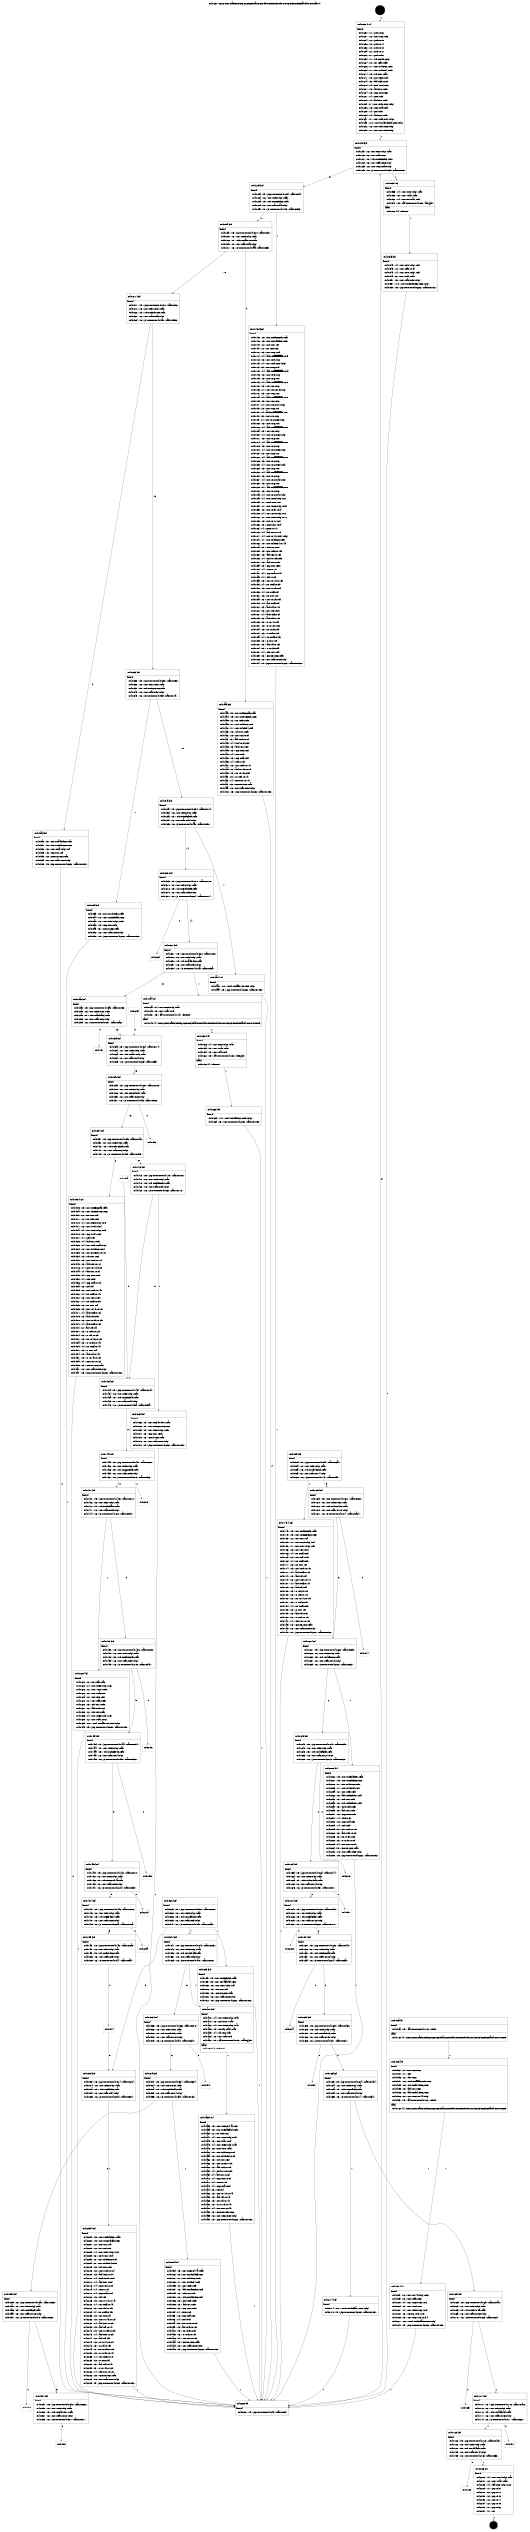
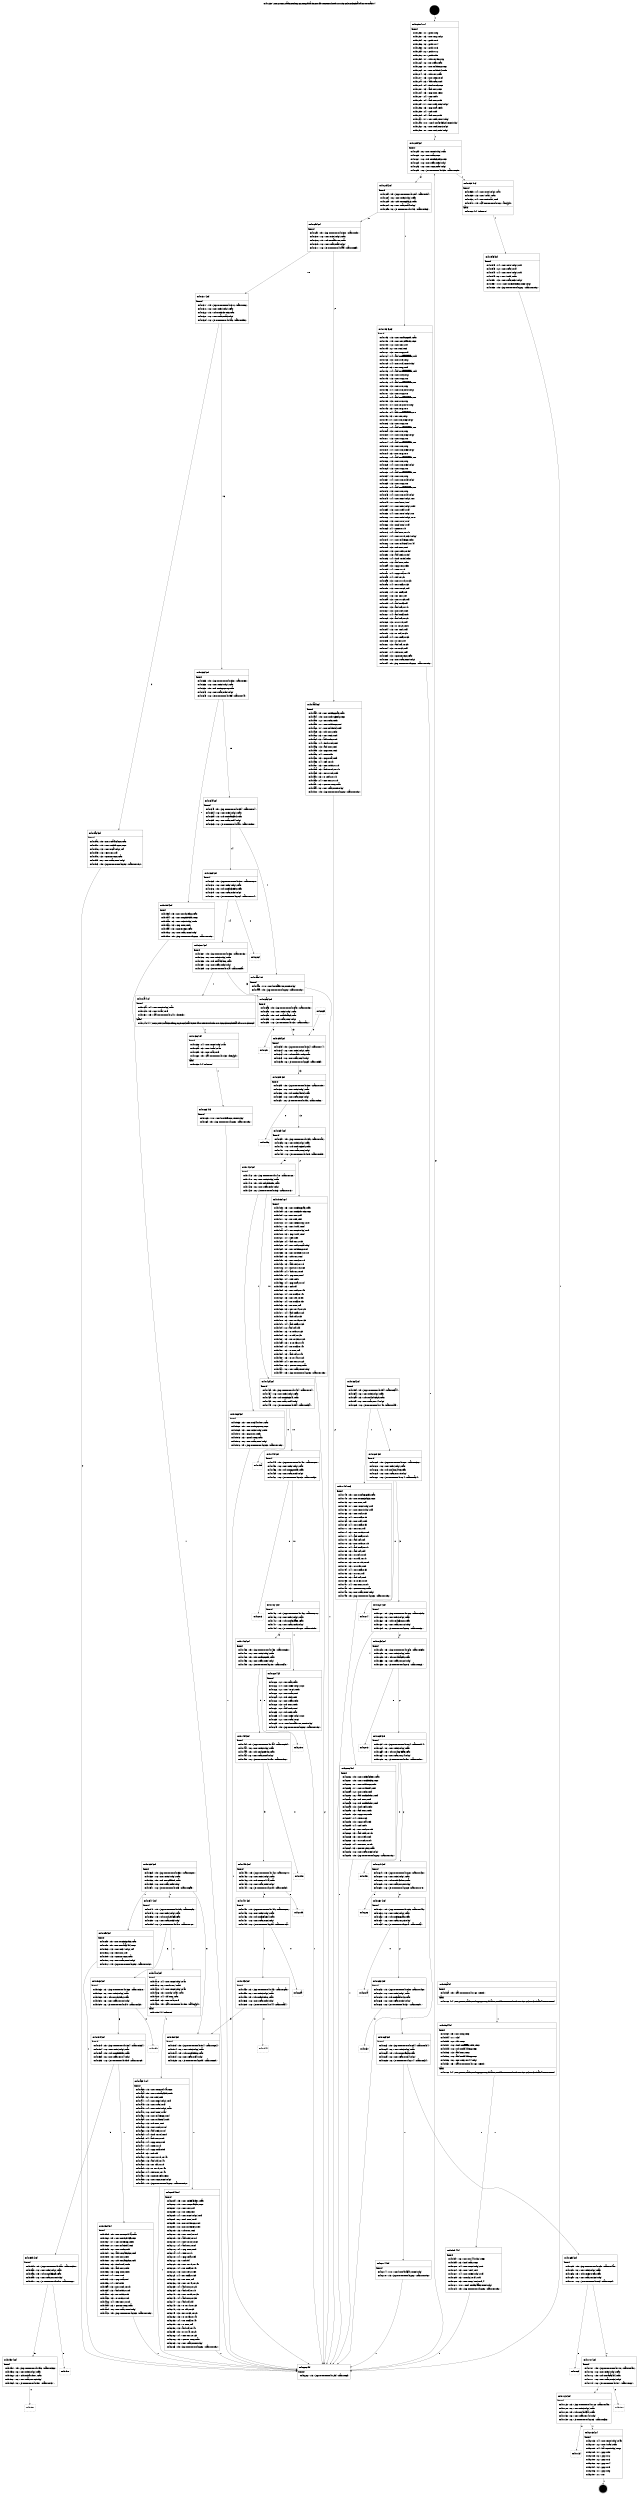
edge "0x401f8a" -> "0x40142f [28]": reversed
edge "0x401d44" -> "0x40150f [28]": now "0x4014f3 [28]" -> "0x40150f [28]"
